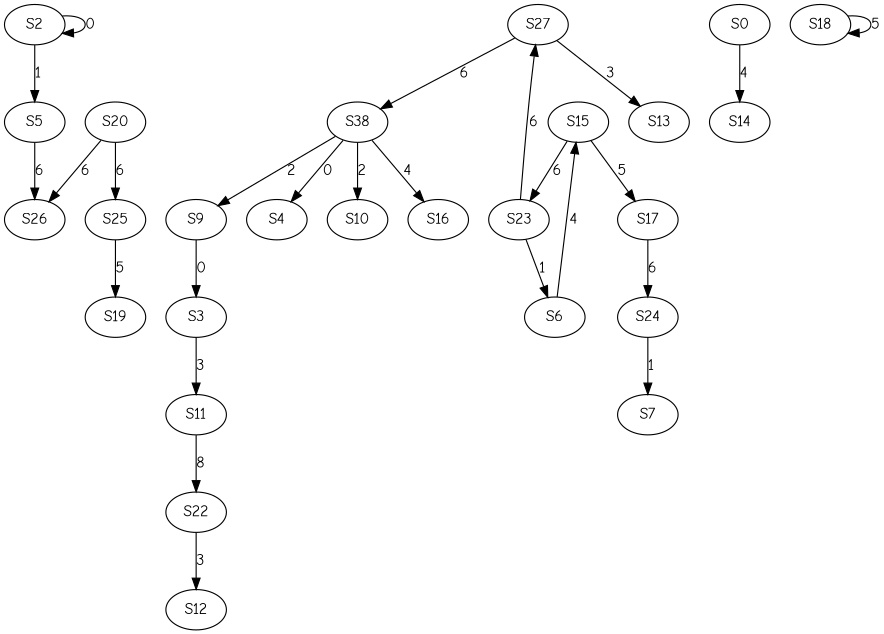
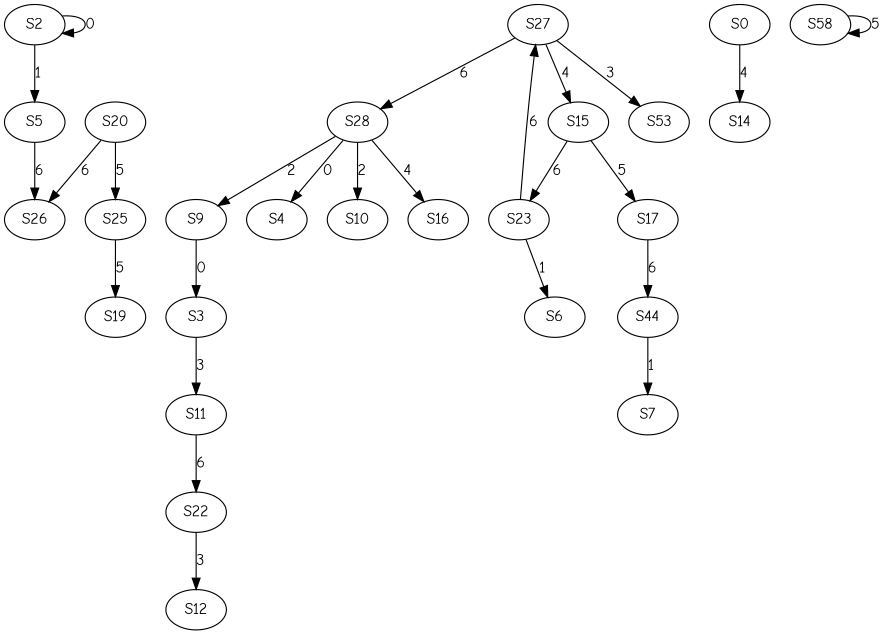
node "S18": label "S18" -> "S58"
node "S38": label "S38" -> "S28"
node "S13": label "S13" -> "S53"
edge "S20" -> "S25": label "6" -> "5"
edge "S6" -> "S15": now "S27" -> "S15"
node "S24": label "S24" -> "S44"
edge "S11" -> "S22": label "8" -> "6"
